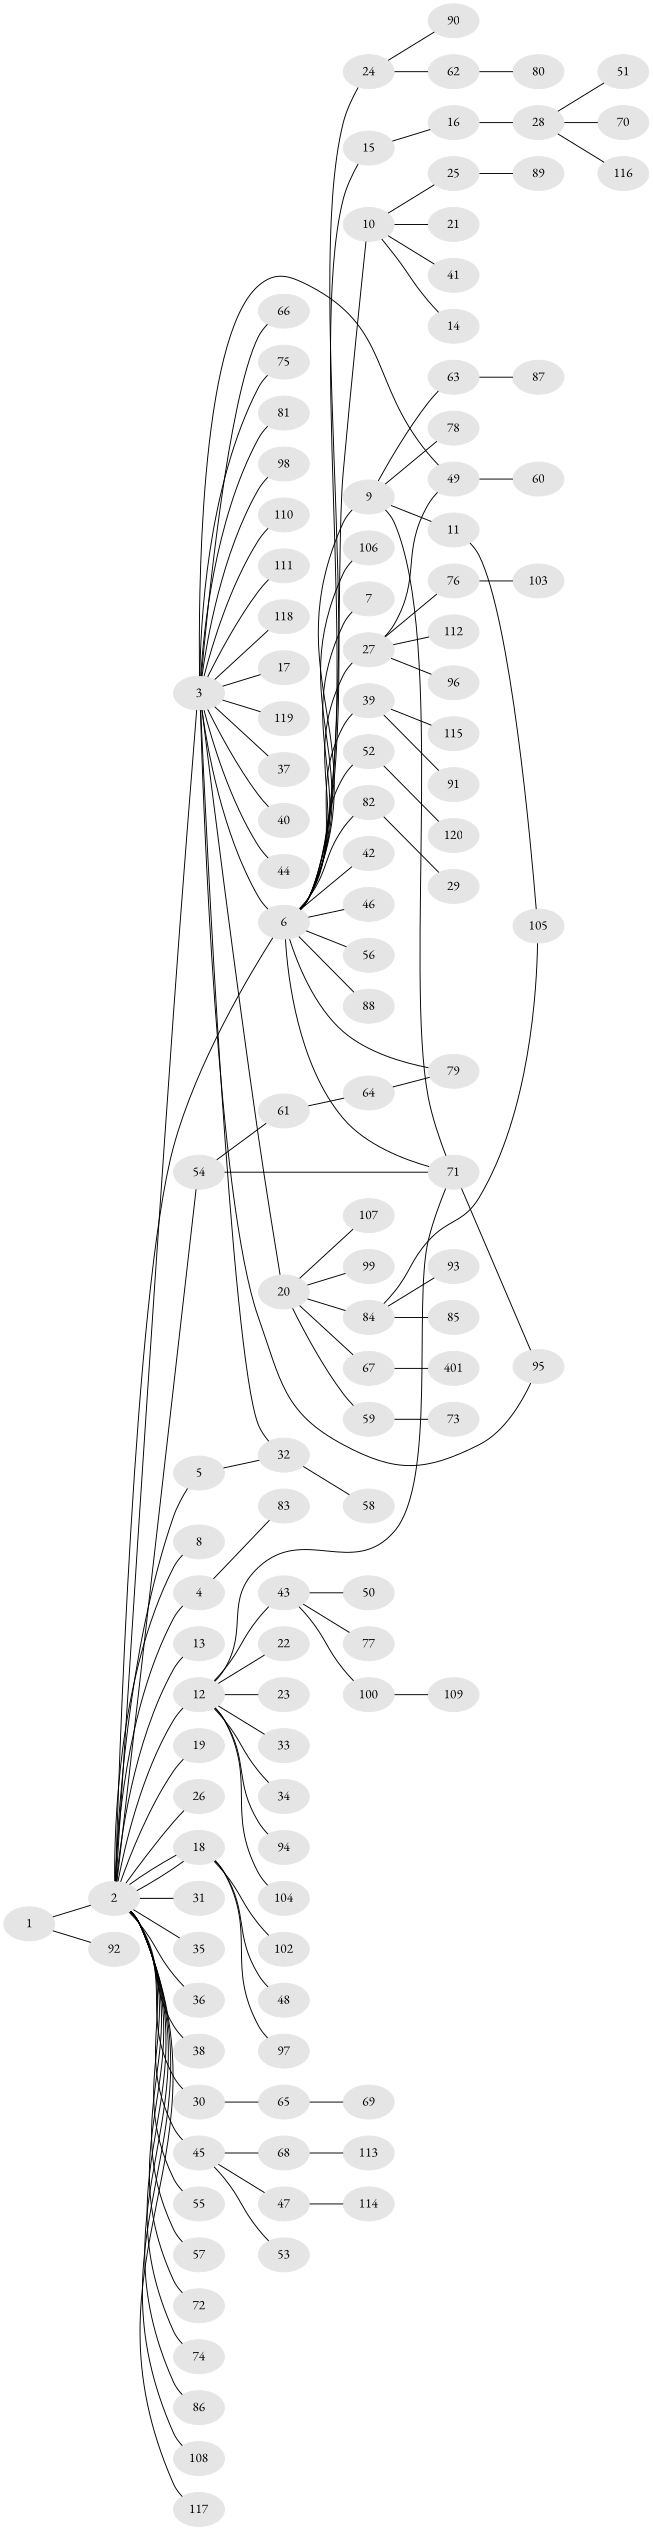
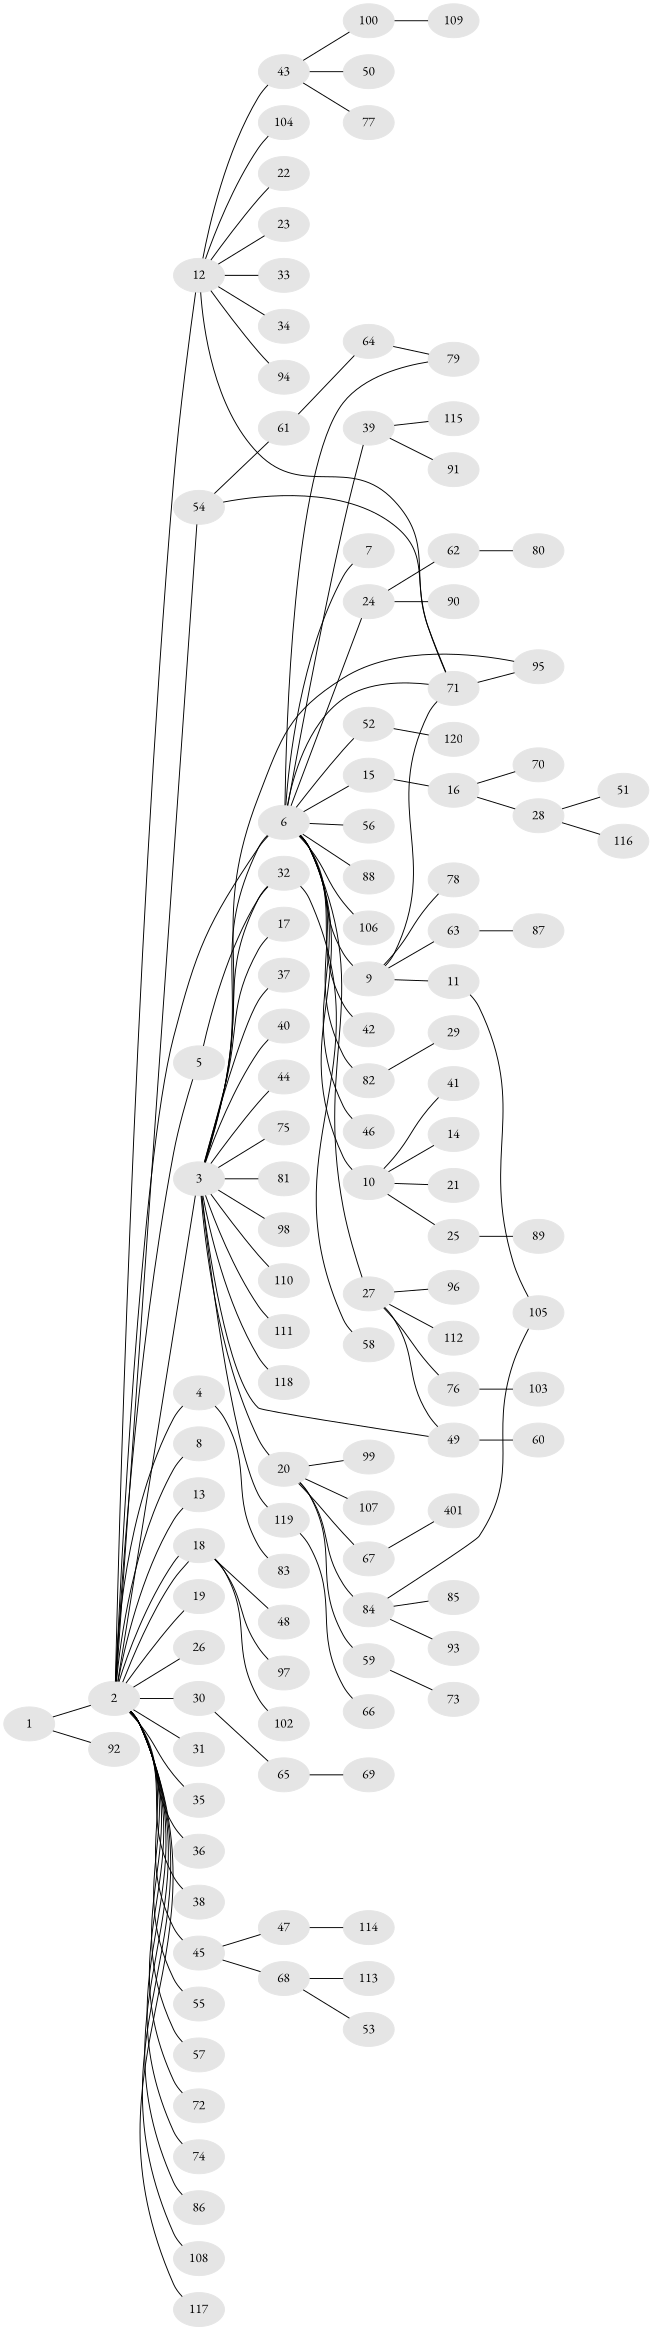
edge "28" -- "70": now "16" -- "70"
edge "66" -- "3": now "66" -- "119"
edge "45" -- "53": now "68" -- "53"
